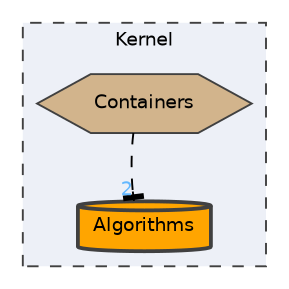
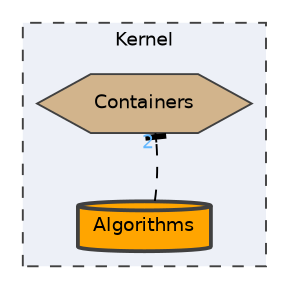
edge "Containers" -> "Algorithms": reversed
